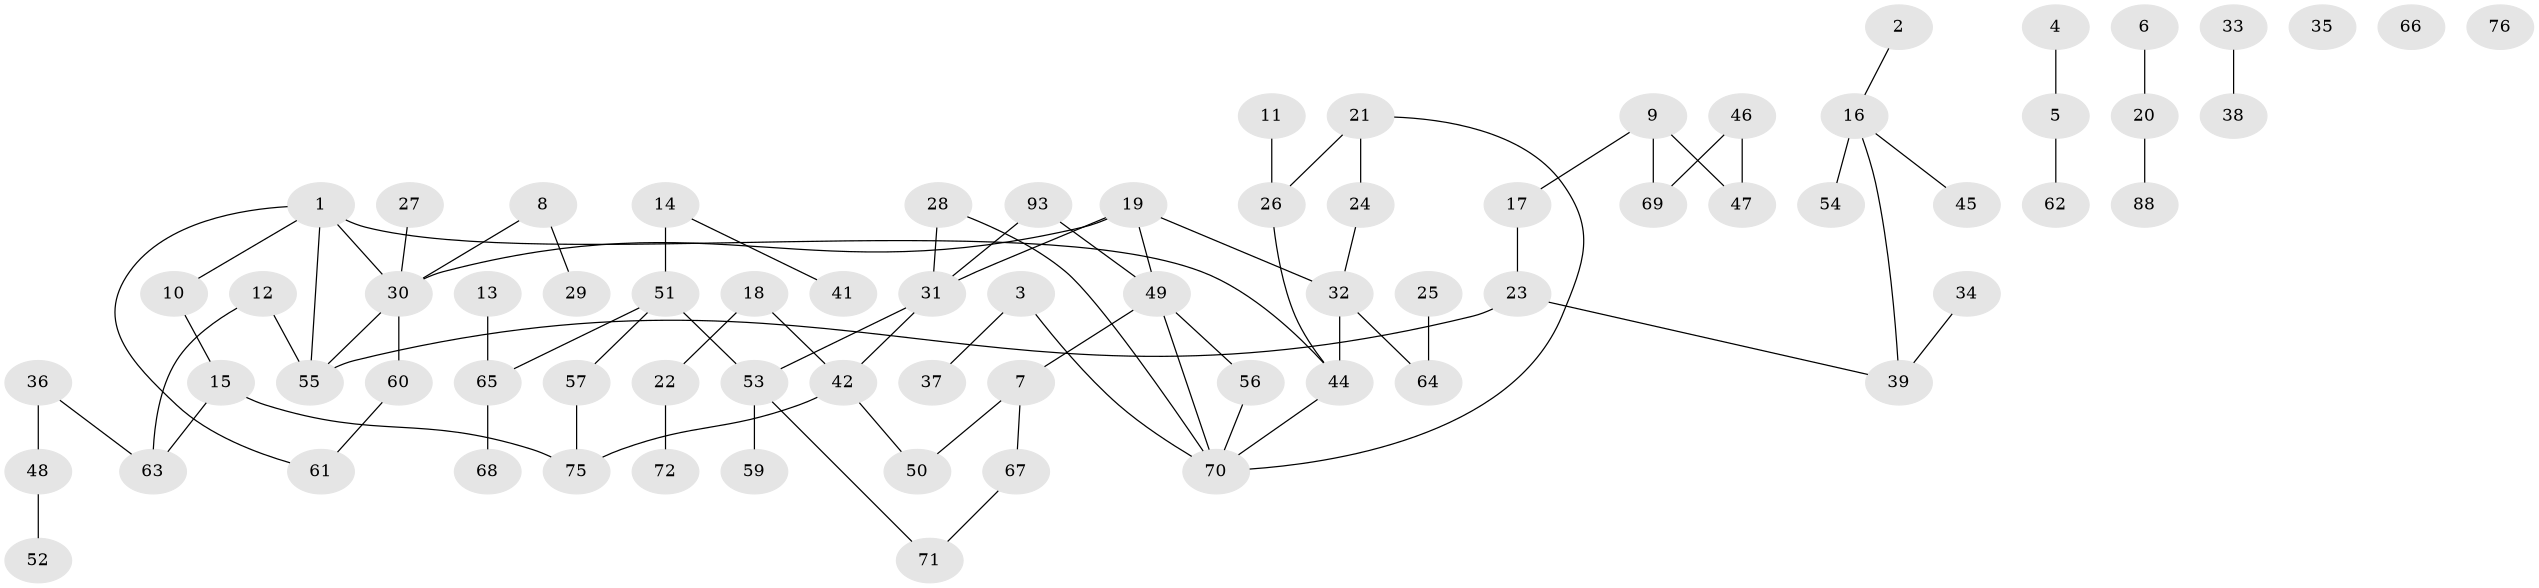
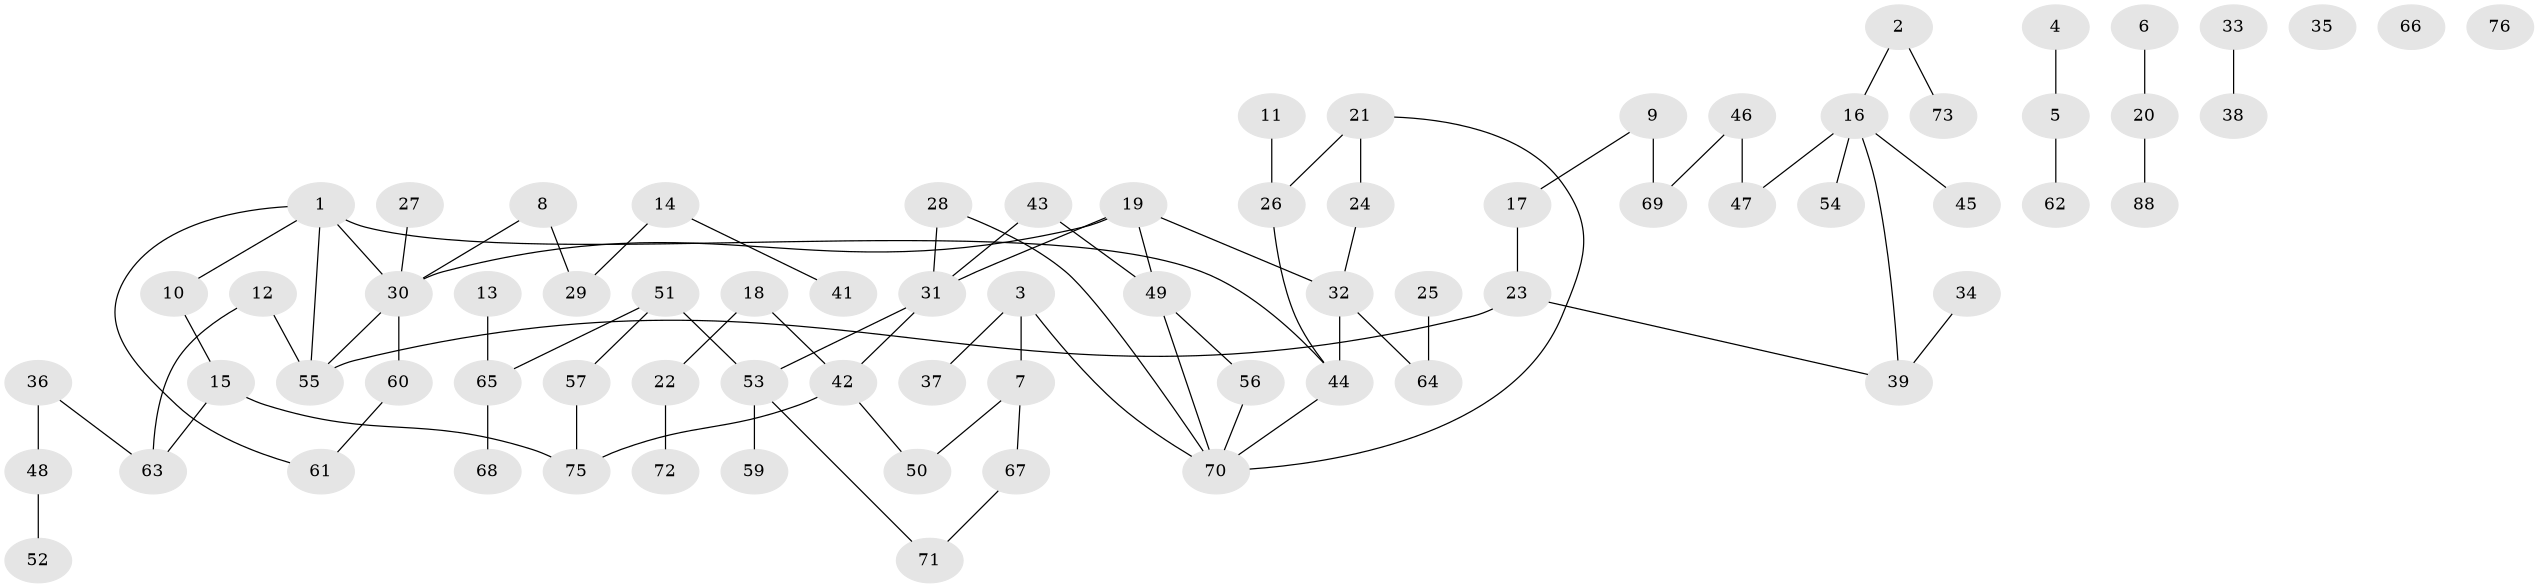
node "73": added
edge "9" -- "47": now "16" -- "47"
node "93": label "93" -> "43"
edge "14" -- "51": now "14" -- "29"
edge "49" -- "7": now "3" -- "7"
